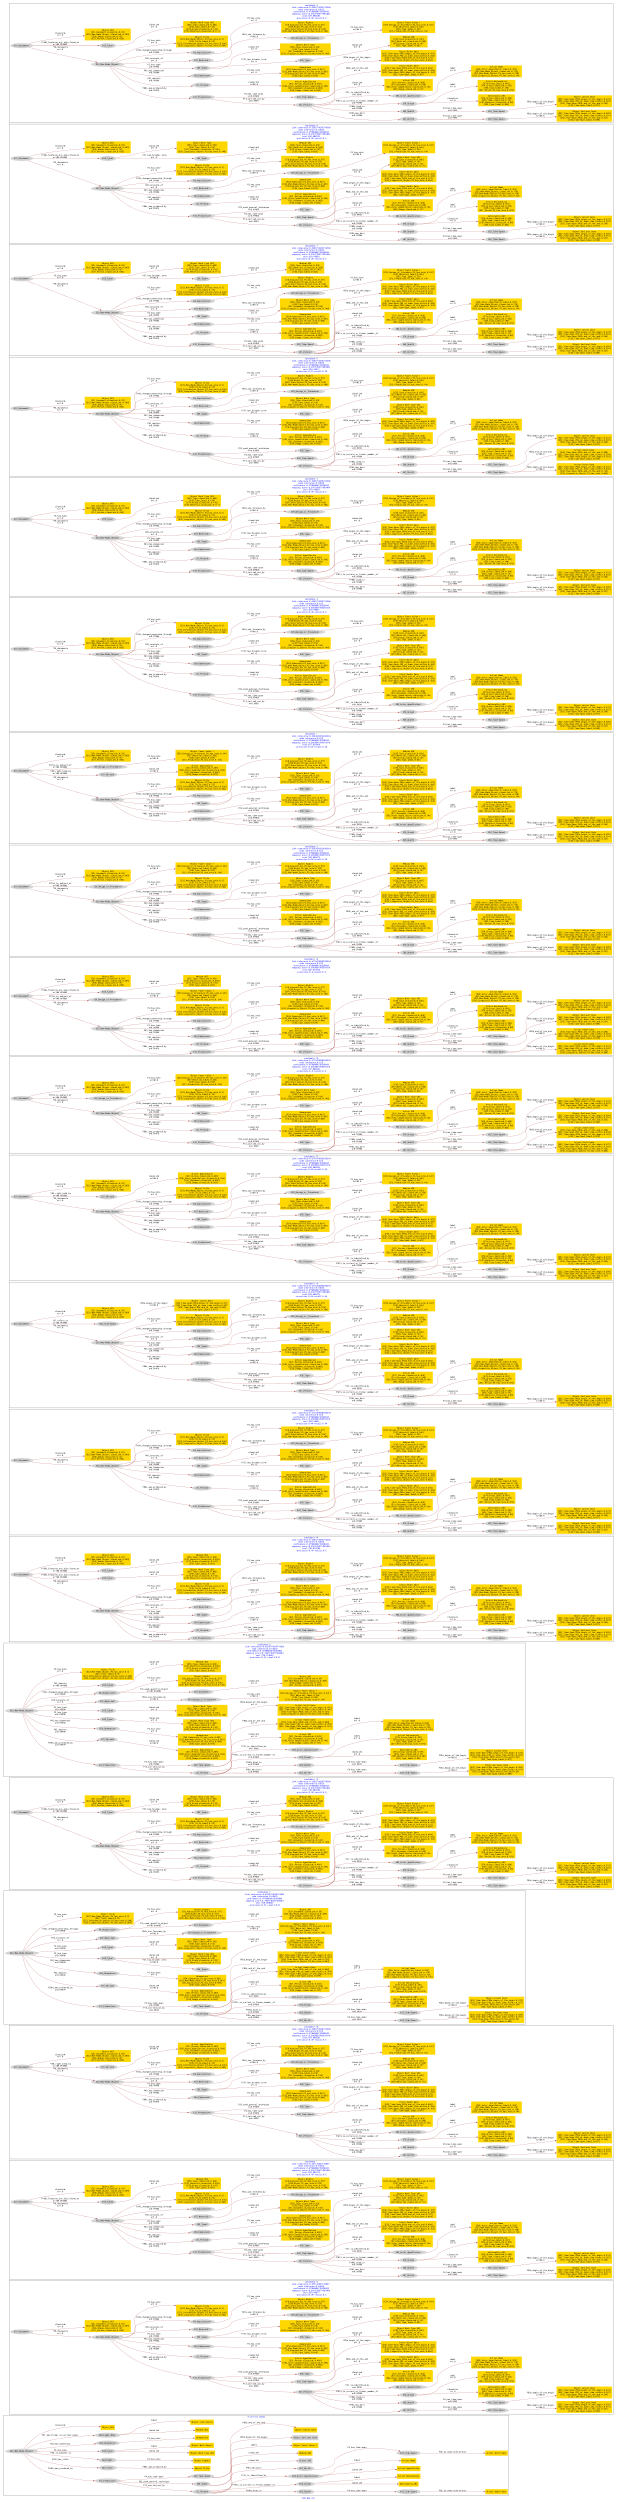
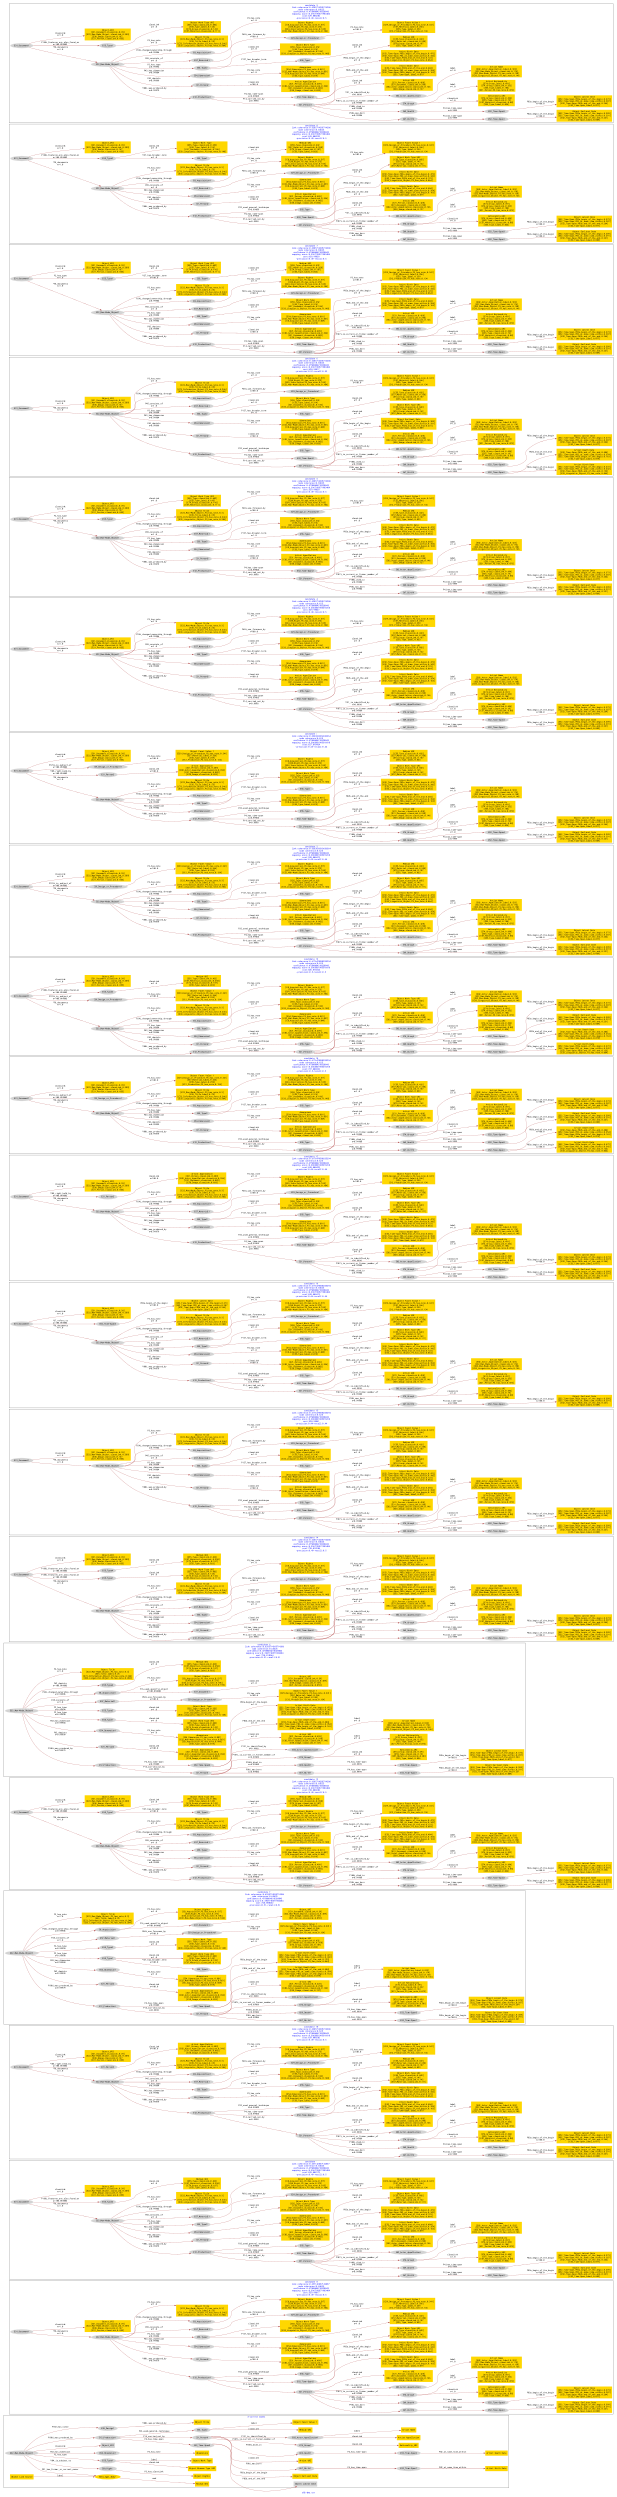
edge "E40_Legal_Body1" -> "Object Link Source": reversed
node "Object_URI": fillcolor gold -> lightgray
node "Object Latest Date": fillcolor gold -> lightgray
edge "E40_Legal_Body1" -> "Museum URI": label "classLink" -> "used"
node "E40_Legal_Body1": fillcolor lightgray -> gold
node "Object Earliest Date": fillcolor lightgray -> gold
node "Object Work Object": label "Object Work Object" -> "Object Work Type"
node "Object Work Type URI": label "Object Work Type URI" -> "Object Museum Type URI"
edge "E30_Right1" -> "Object Rights": label "P3_has_note" -> "P3_has_classLink"
node "Artist URI": fillcolor lightgray -> gold
node "E35_Title1": label "E35_Title1" -> "E35_Design1"
node "Artist Nationality": removed
